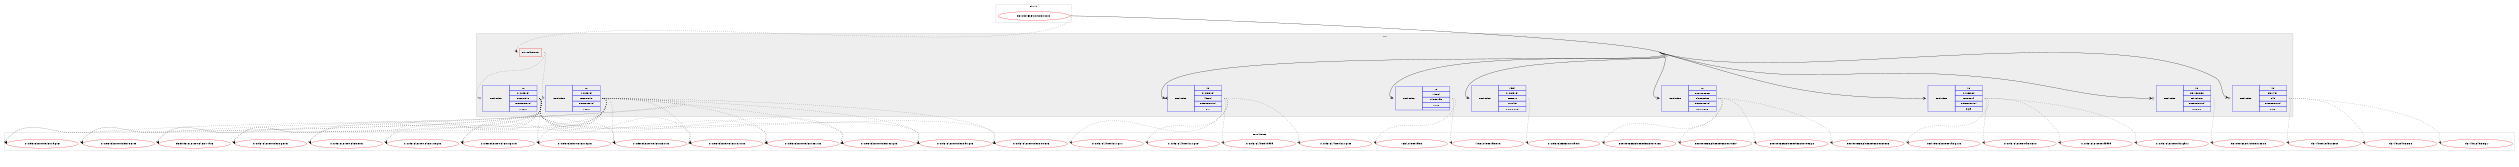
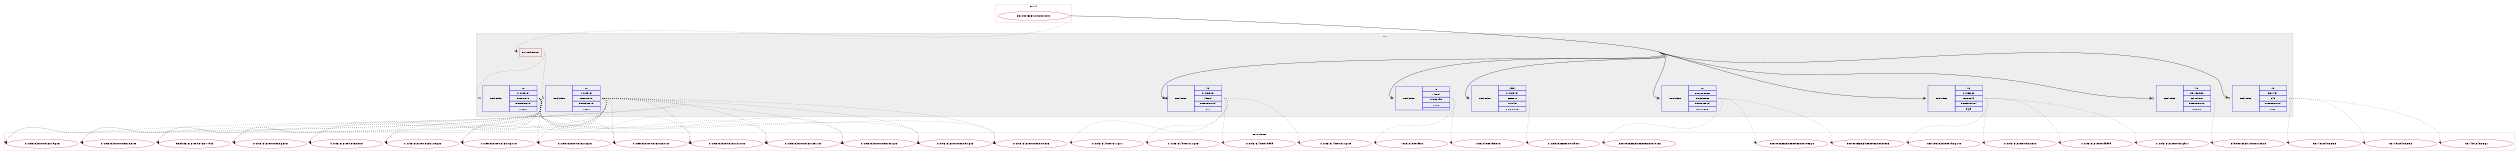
node "weak/pkgconfig-1": label "weak/pkgconfig-1" -> "virtual/pkgconfig-1"
node "app-portage/elt-patches-20170317": removed
node "dev-dotnet/gtk-sharp-2.12.21": label "dev-dotnet/gtk-sharp-2.12.21" -> "glib-dotnet/gtk-sharp-2.12.21"
node "dev-libtool/glib-2.58.3": label "dev-libtool/glib-2.58.3" -> "dev-libs/glib-2.58.3"
